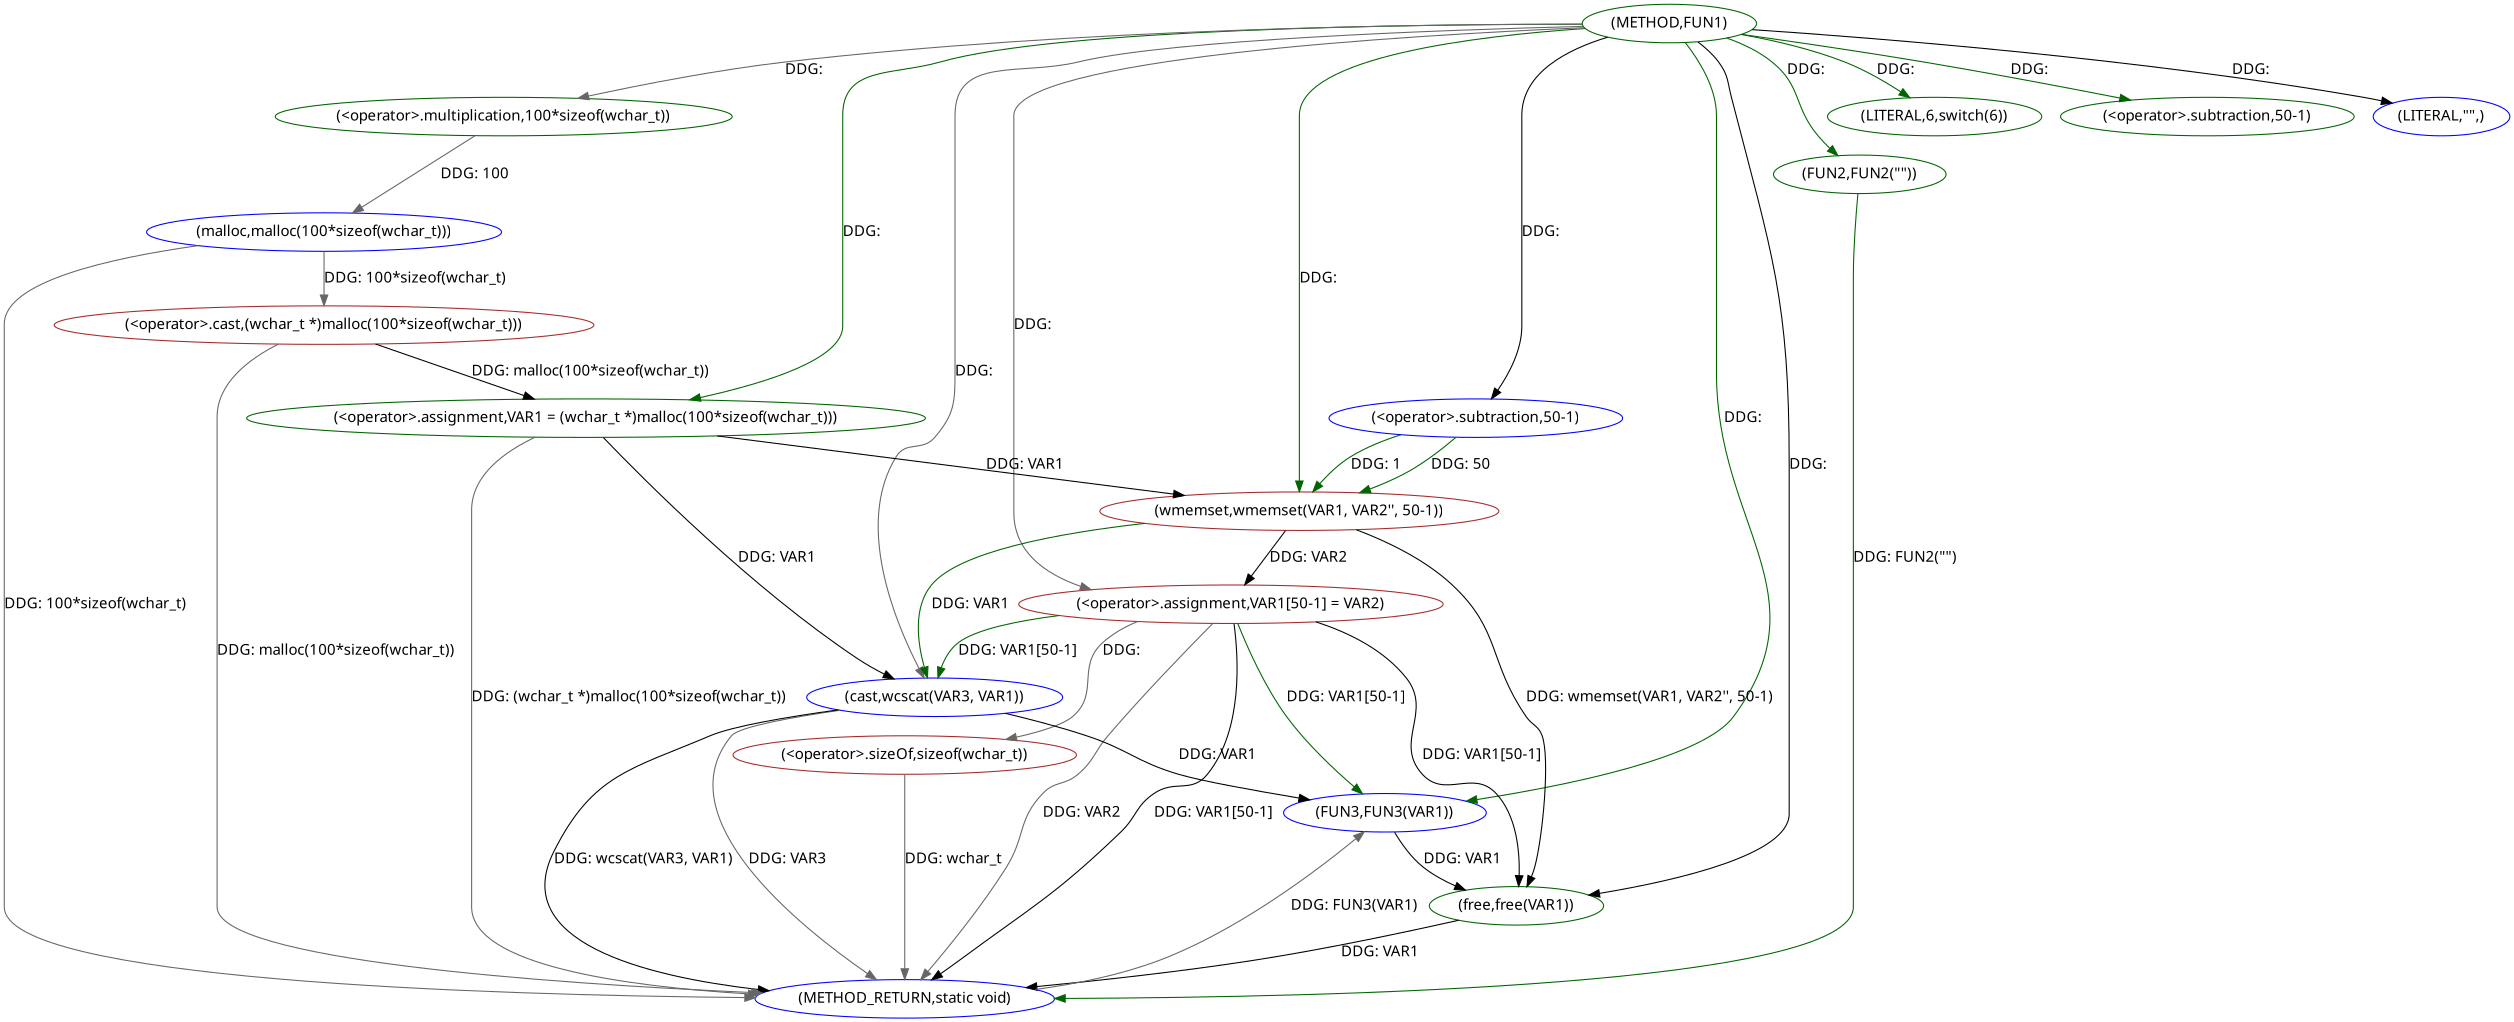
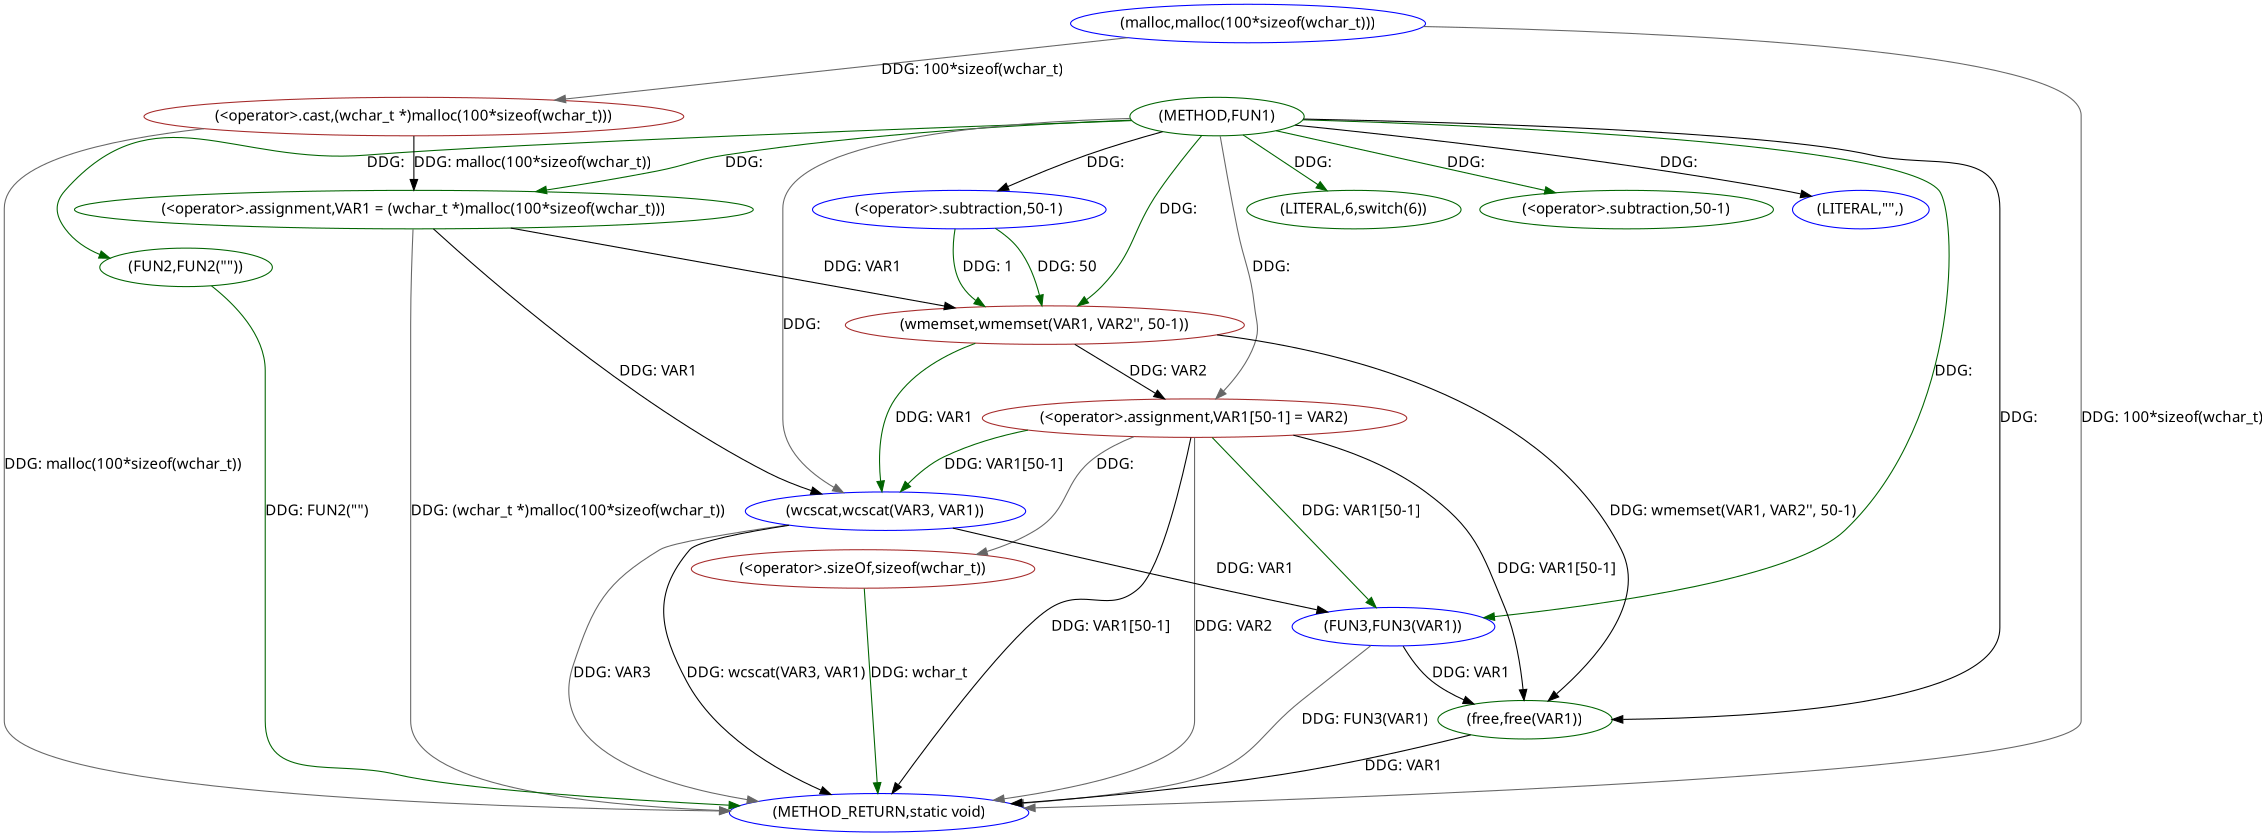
node "(<operator>.multiplication,100*sizeof(wchar_t))": removed
node "(cast,wcscat(VAR3, VAR1))": label "(cast,wcscat(VAR3, VAR1))" -> "(wcscat,wcscat(VAR3, VAR1))"
edge "(<operator>.sizeOf,sizeof(wchar_t))" -> "(METHOD_RETURN,static void)": color gray40 -> darkgreen
edge "(METHOD_RETURN,static void)" -> "(FUN3,FUN3(VAR1))": reversed
